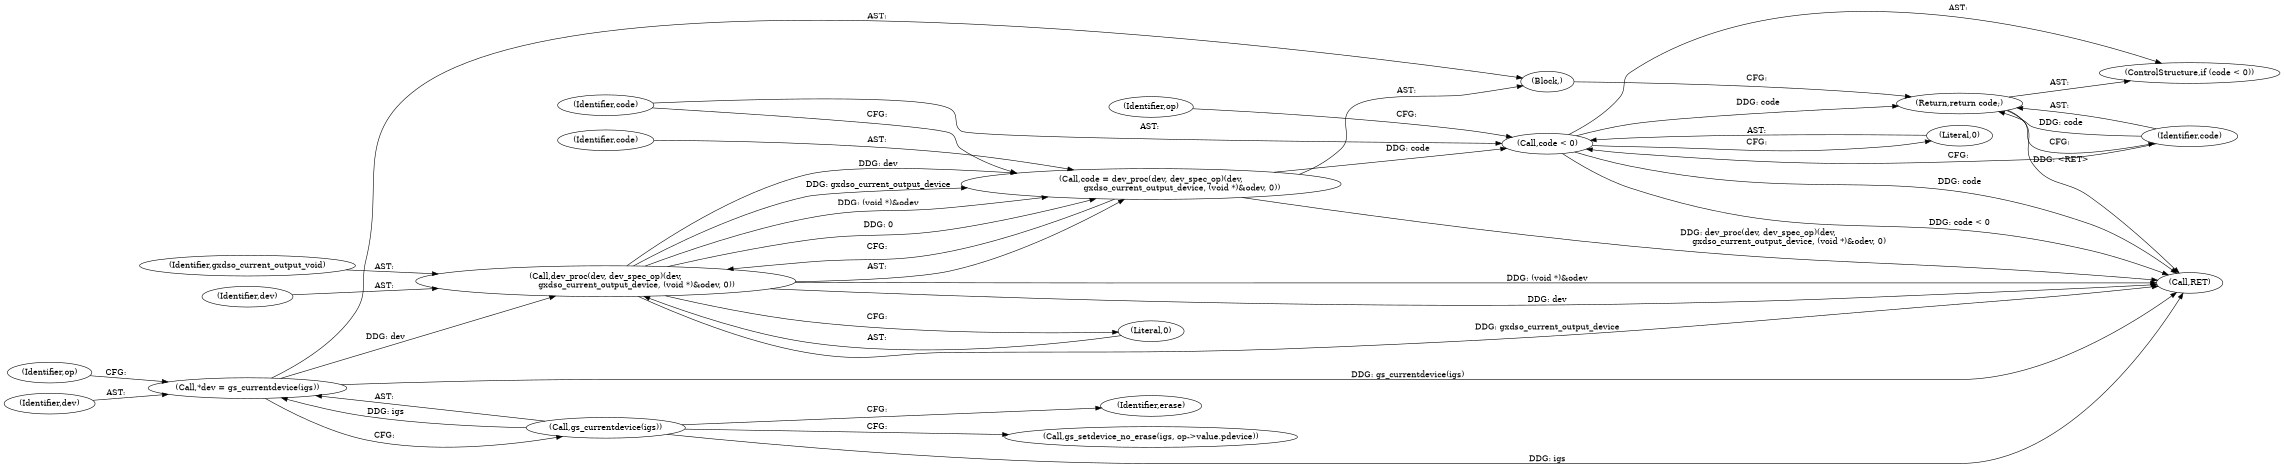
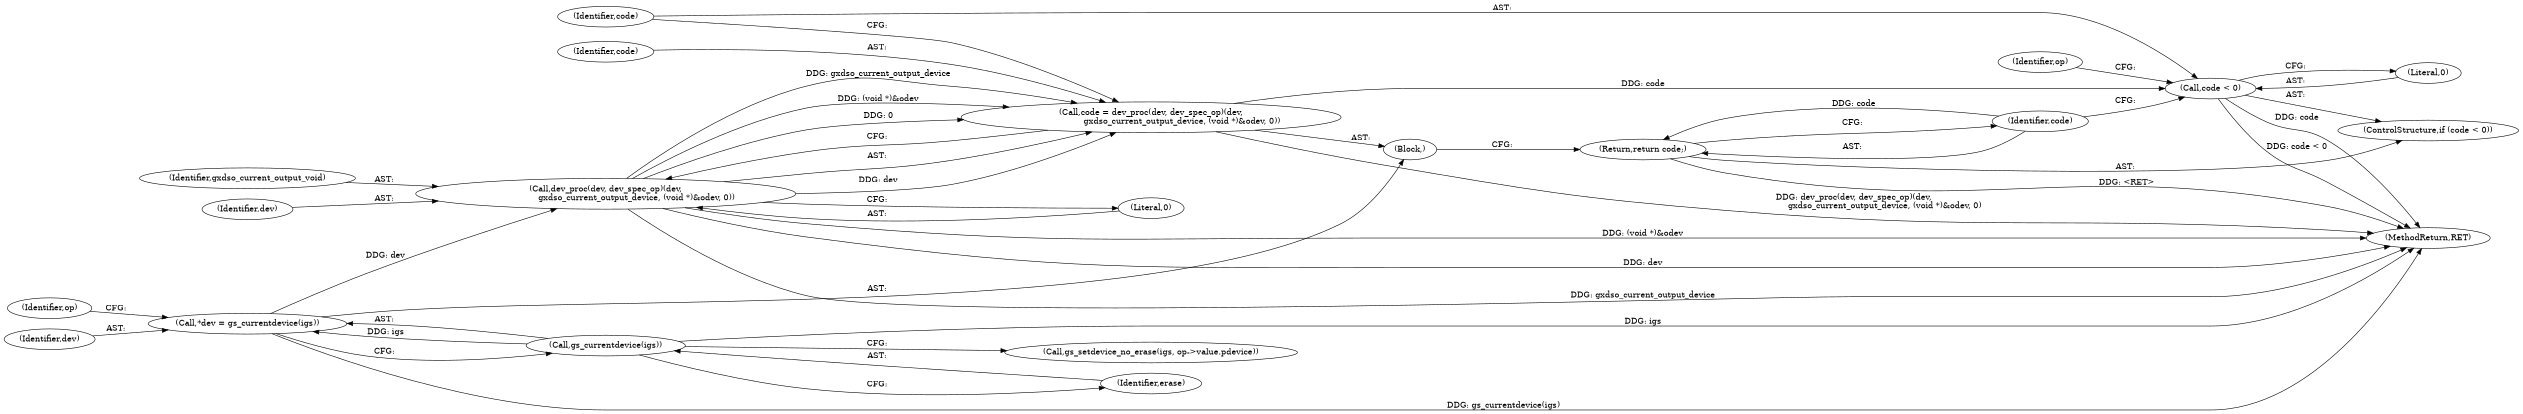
edge "(Call,code < 0)" -> "(Return,return code;)": removed, label "DDG: code"
node "(Call,RET)": label "(Call,RET)" -> "(MethodReturn,RET)"
edge "(Identifier,erase)" -> "(Call,gs_currentdevice(igs))": added, label "AST:"
